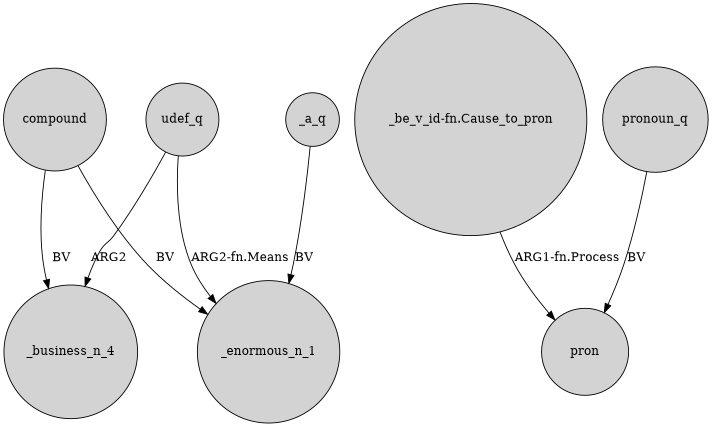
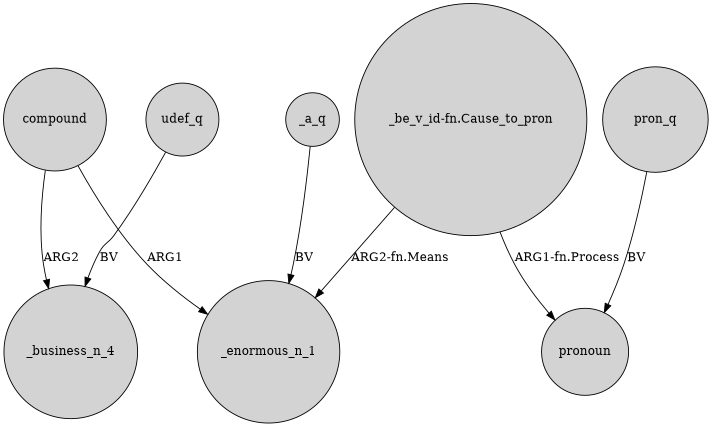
node "pronoun_q": label "pronoun_q" -> "pron_q"
edge "udef_q" -> "_enormous_n_1": now "_be_v_id-fn.Cause_to_pron" -> "_enormous_n_1"
edge "compound" -> "_business_n_4": label "BV" -> "ARG2"
edge "udef_q" -> "_business_n_4": label "ARG2" -> "BV"
edge "compound" -> "_enormous_n_1": label "BV" -> "ARG1"
node "pron": label "pron" -> "pronoun"
